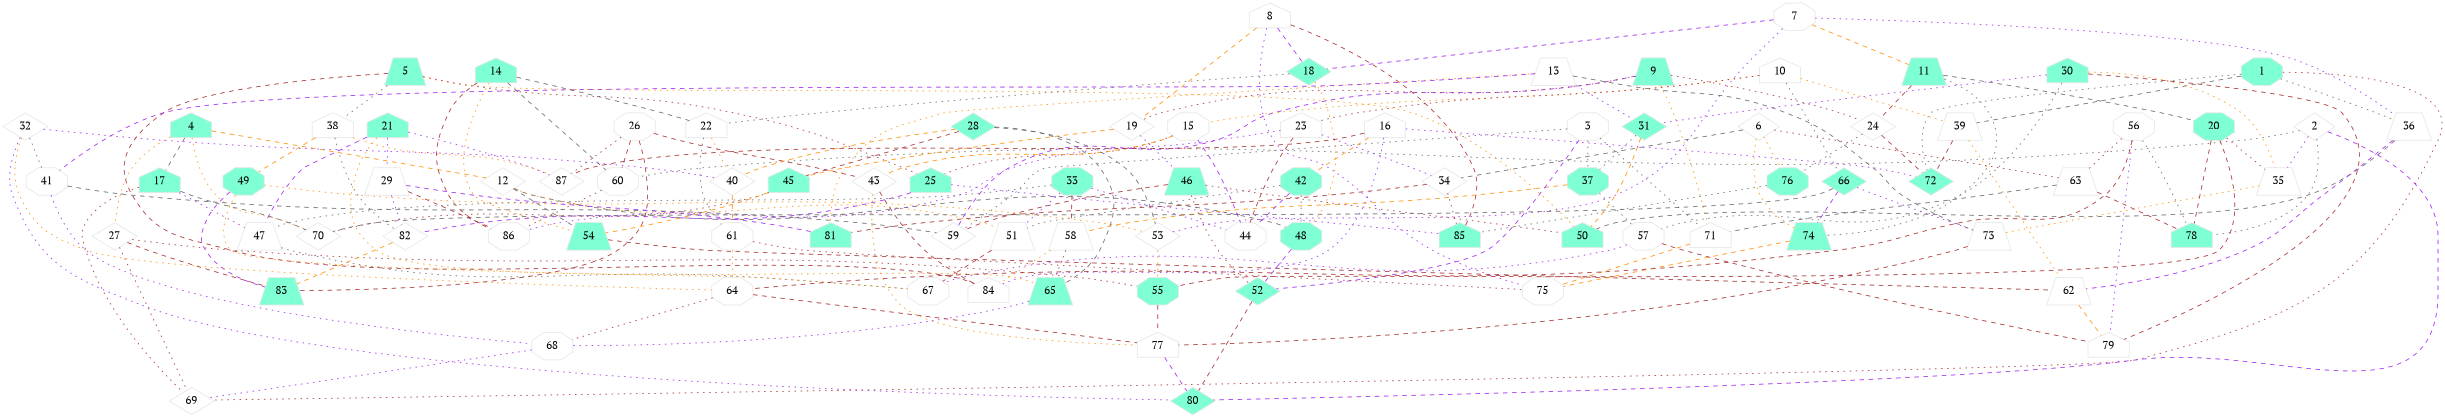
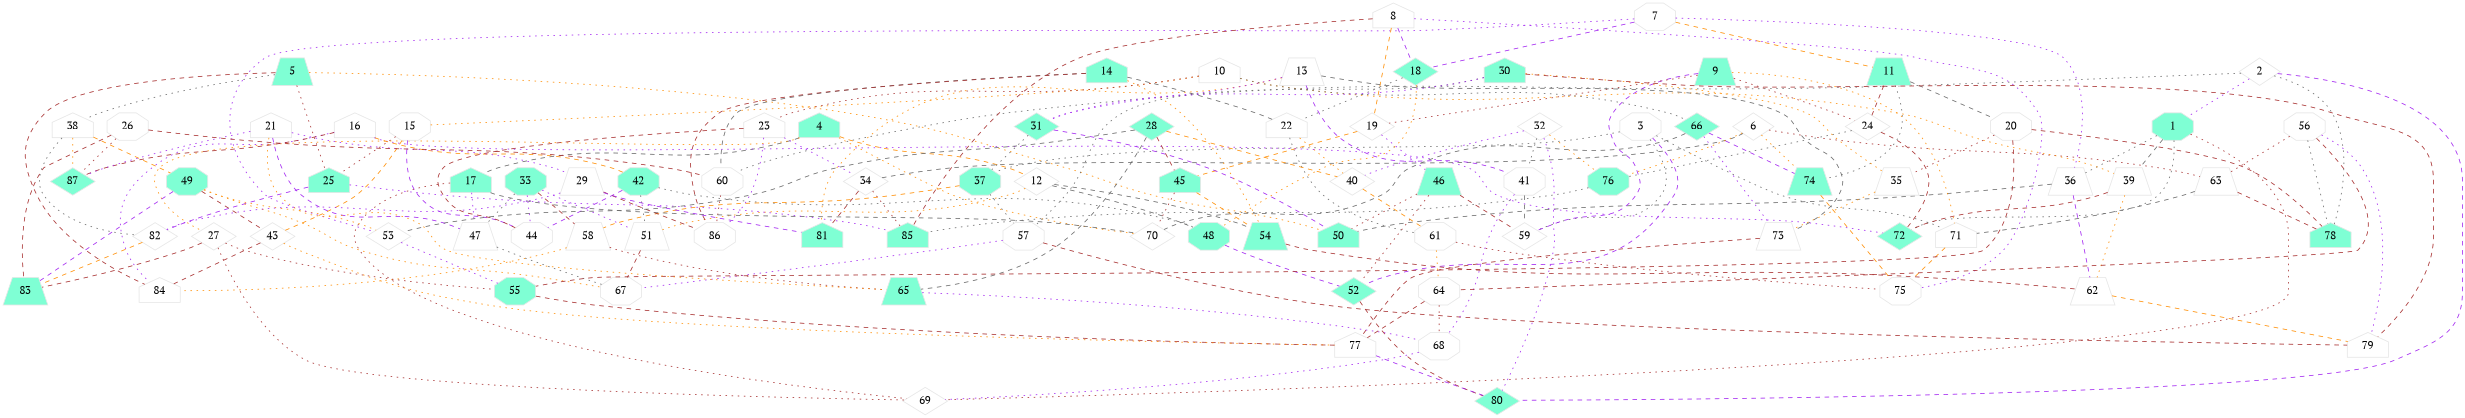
node "21": fillcolor aquamarine -> white
node "20": fillcolor aquamarine -> white
edge "2" -- "35": now "2" -- "1"
edge "26" -- "43": now "49" -- "43"
node "87": fillcolor white -> aquamarine
edge "31" -- "50": color darkorange -> purple
edge "53" -- "55": color darkorange -> purple
edge "32" -- "64": now "32" -- "76"
